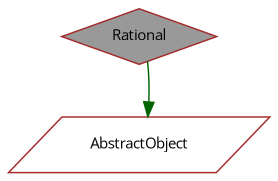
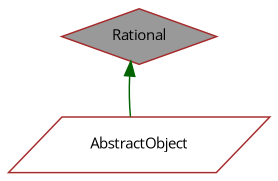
edge "Rational" -> "AbstractObject": reversed
